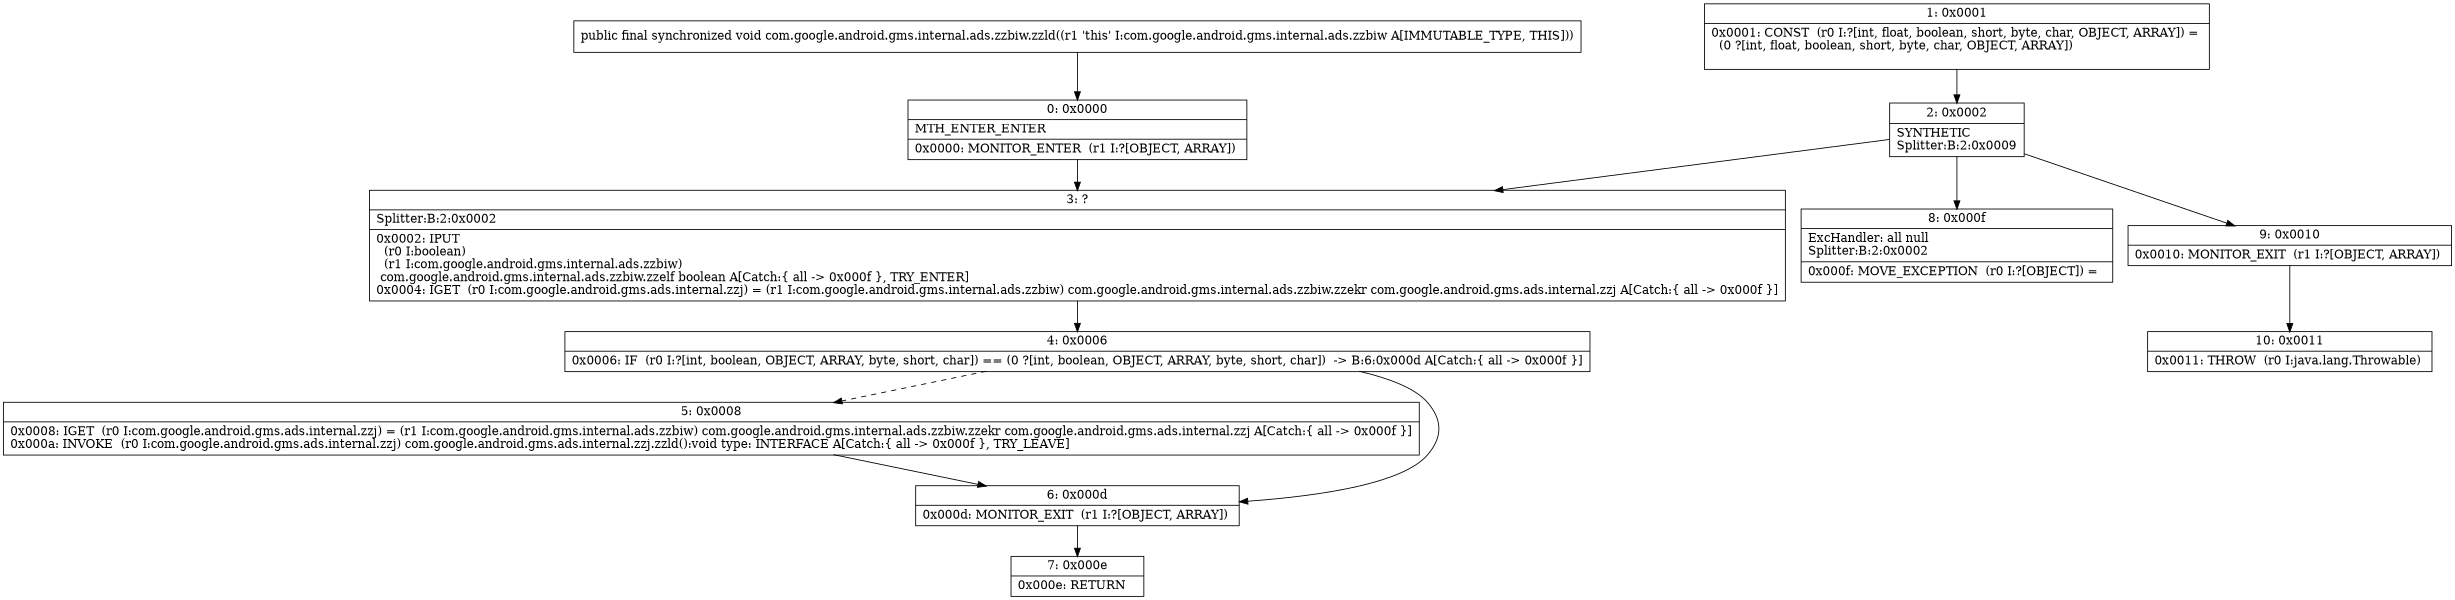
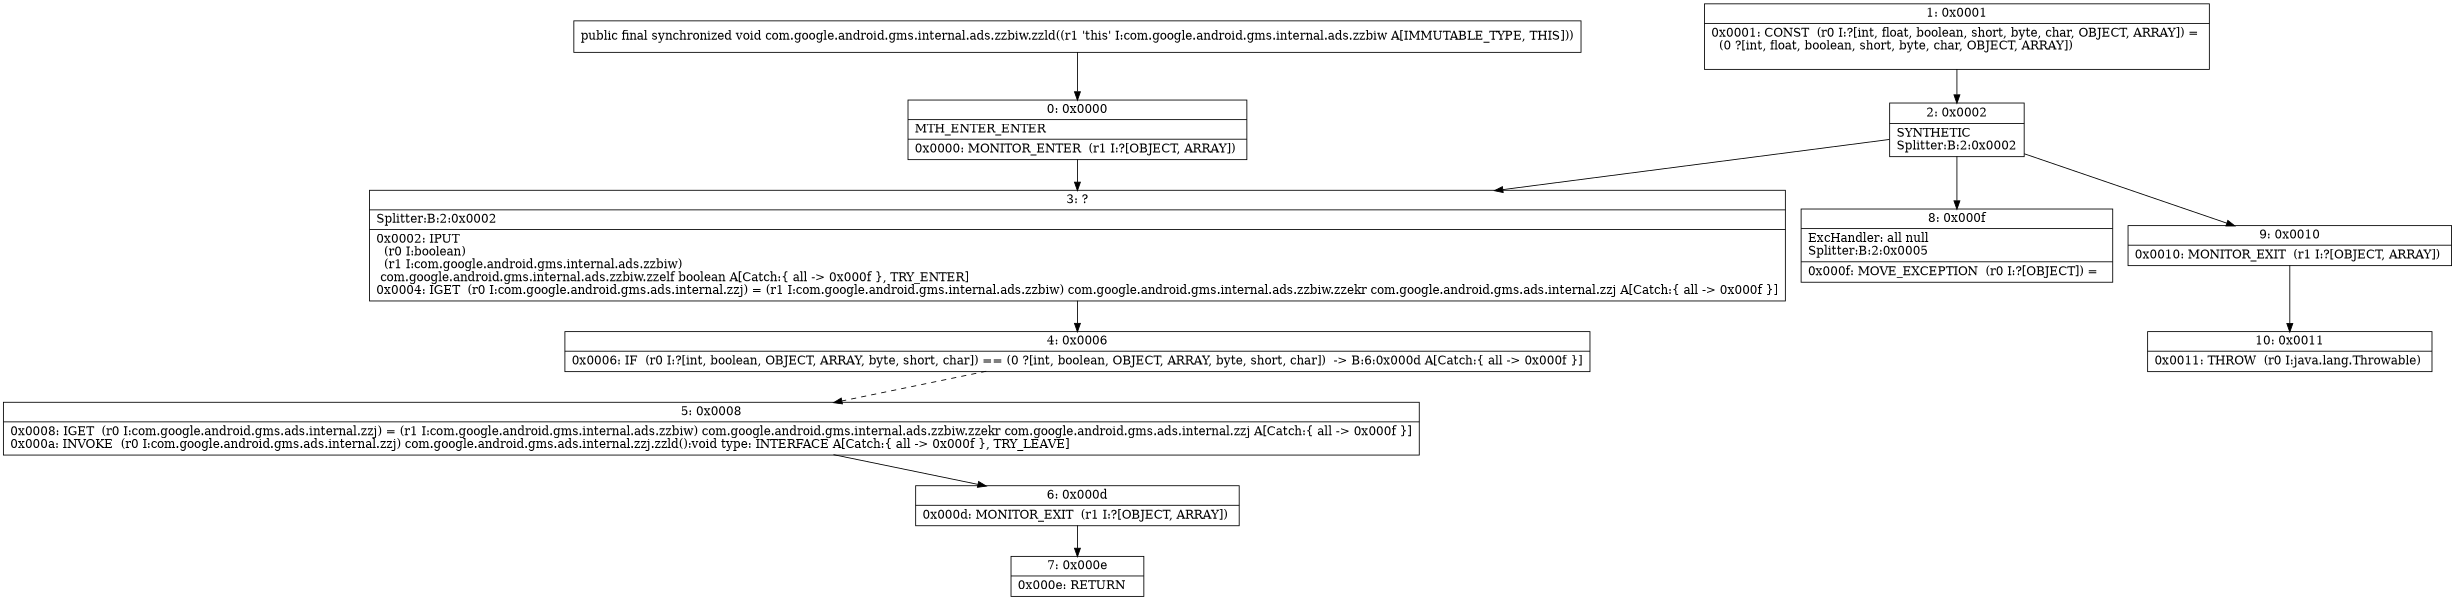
node "2: 0x0002": text "Splitter:B:2:0x0009" -> "Splitter:B:2:0x0002"
node "8: 0x000f": text "Splitter:B:2:0x0002" -> "Splitter:B:2:0x0005"
edge "4: 0x0006" -> "6: 0x000d": removed
